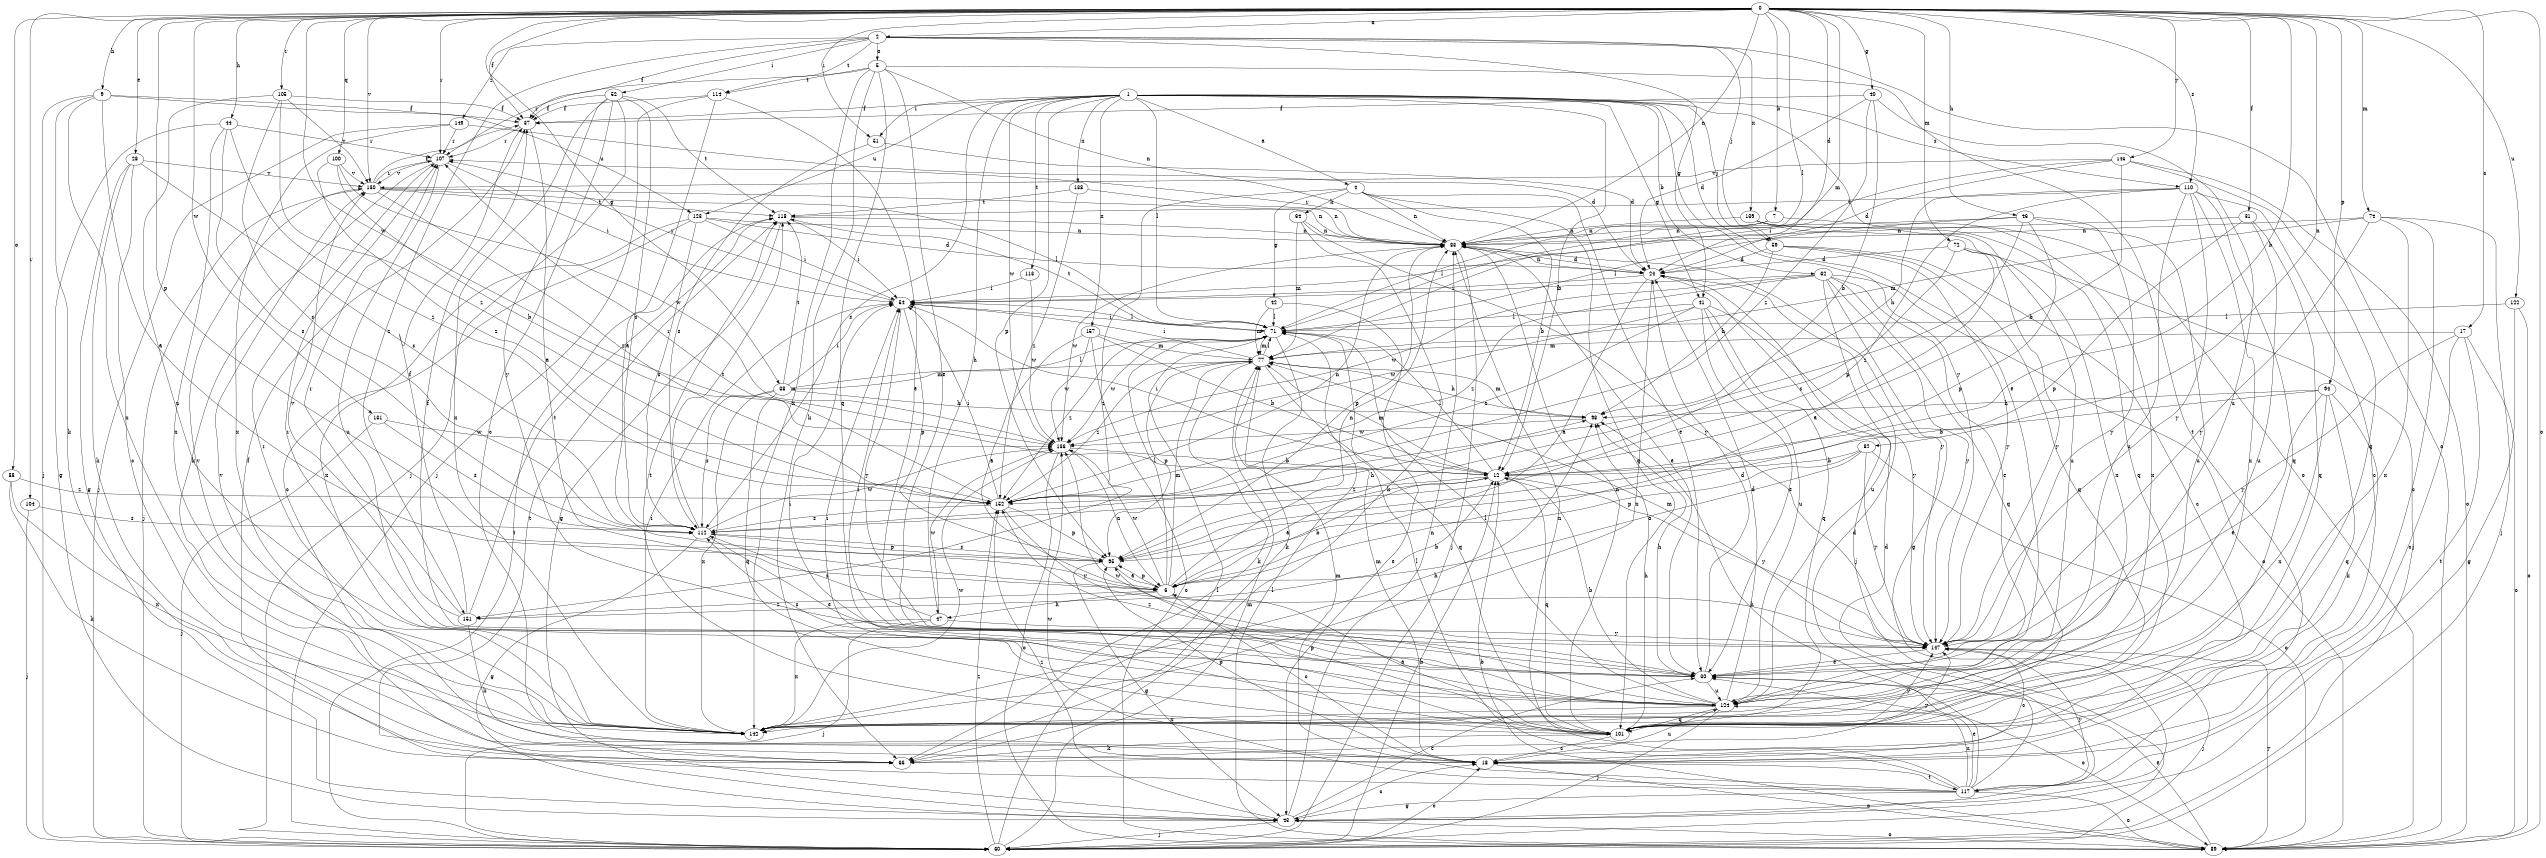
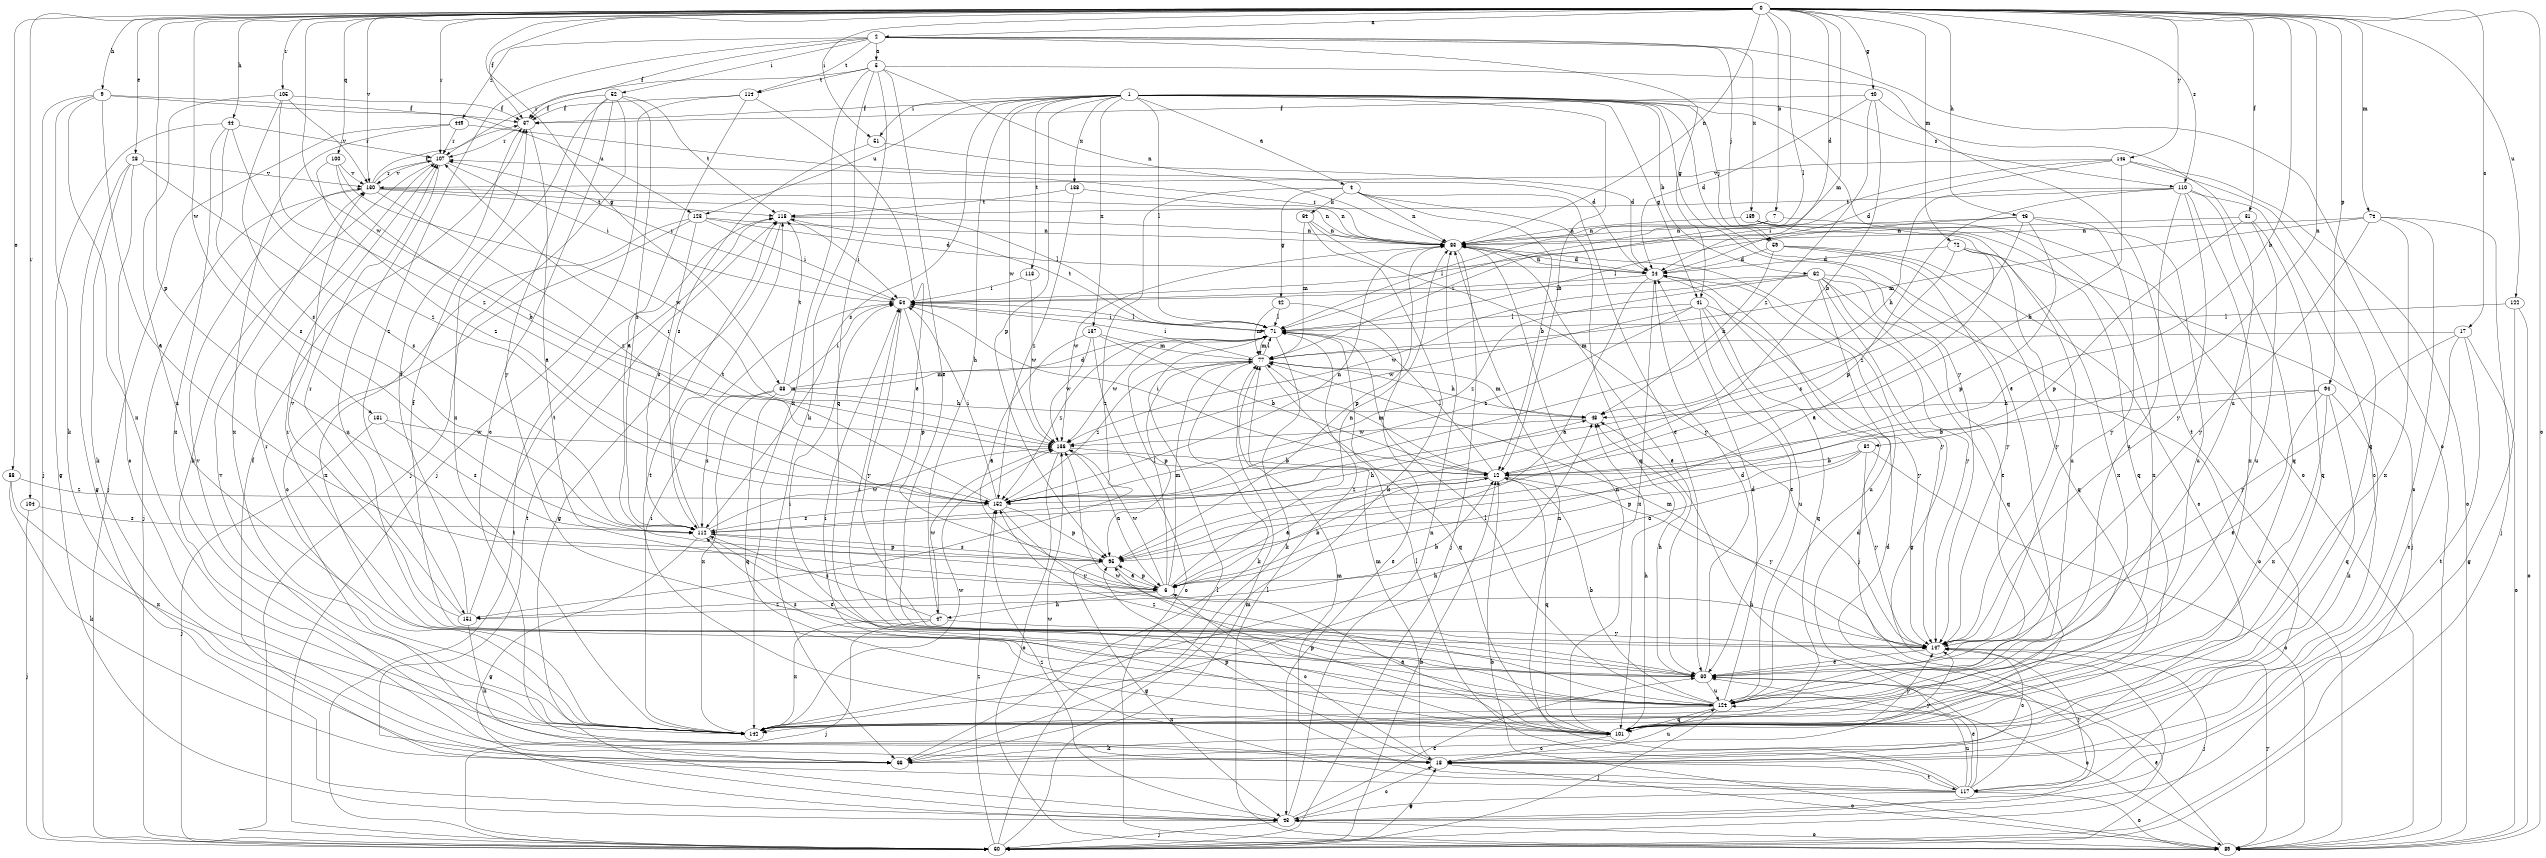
node "149": label "149" -> "449"
node "157": label "157" -> "137"
edge "38" -> "71": label "l" -> "d"
node "98": label "98" -> "48"
